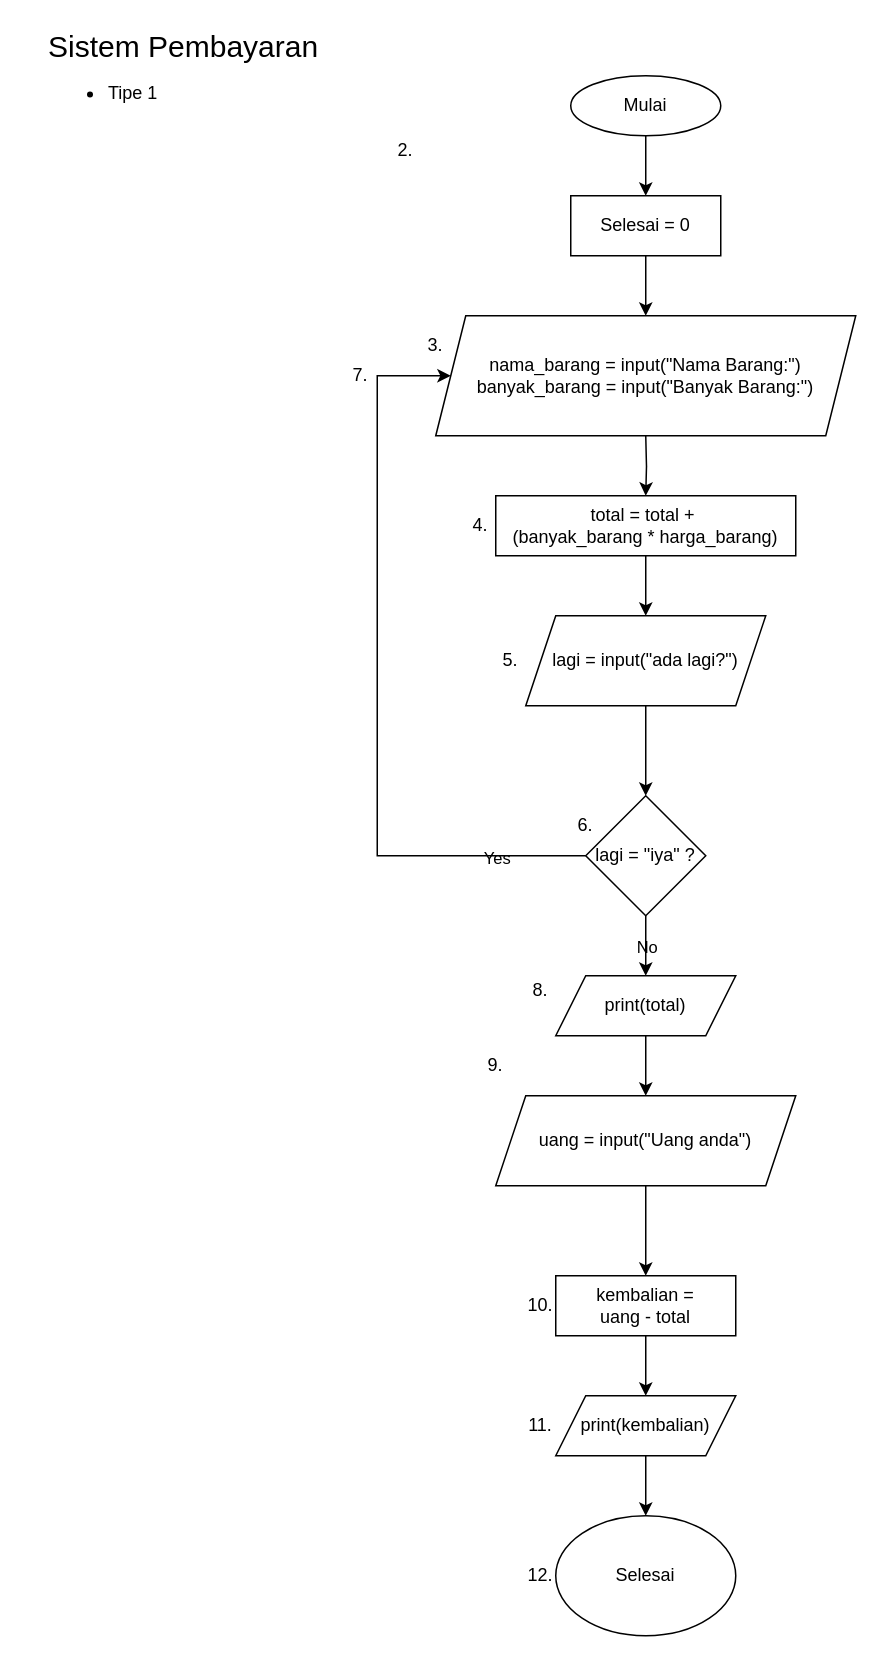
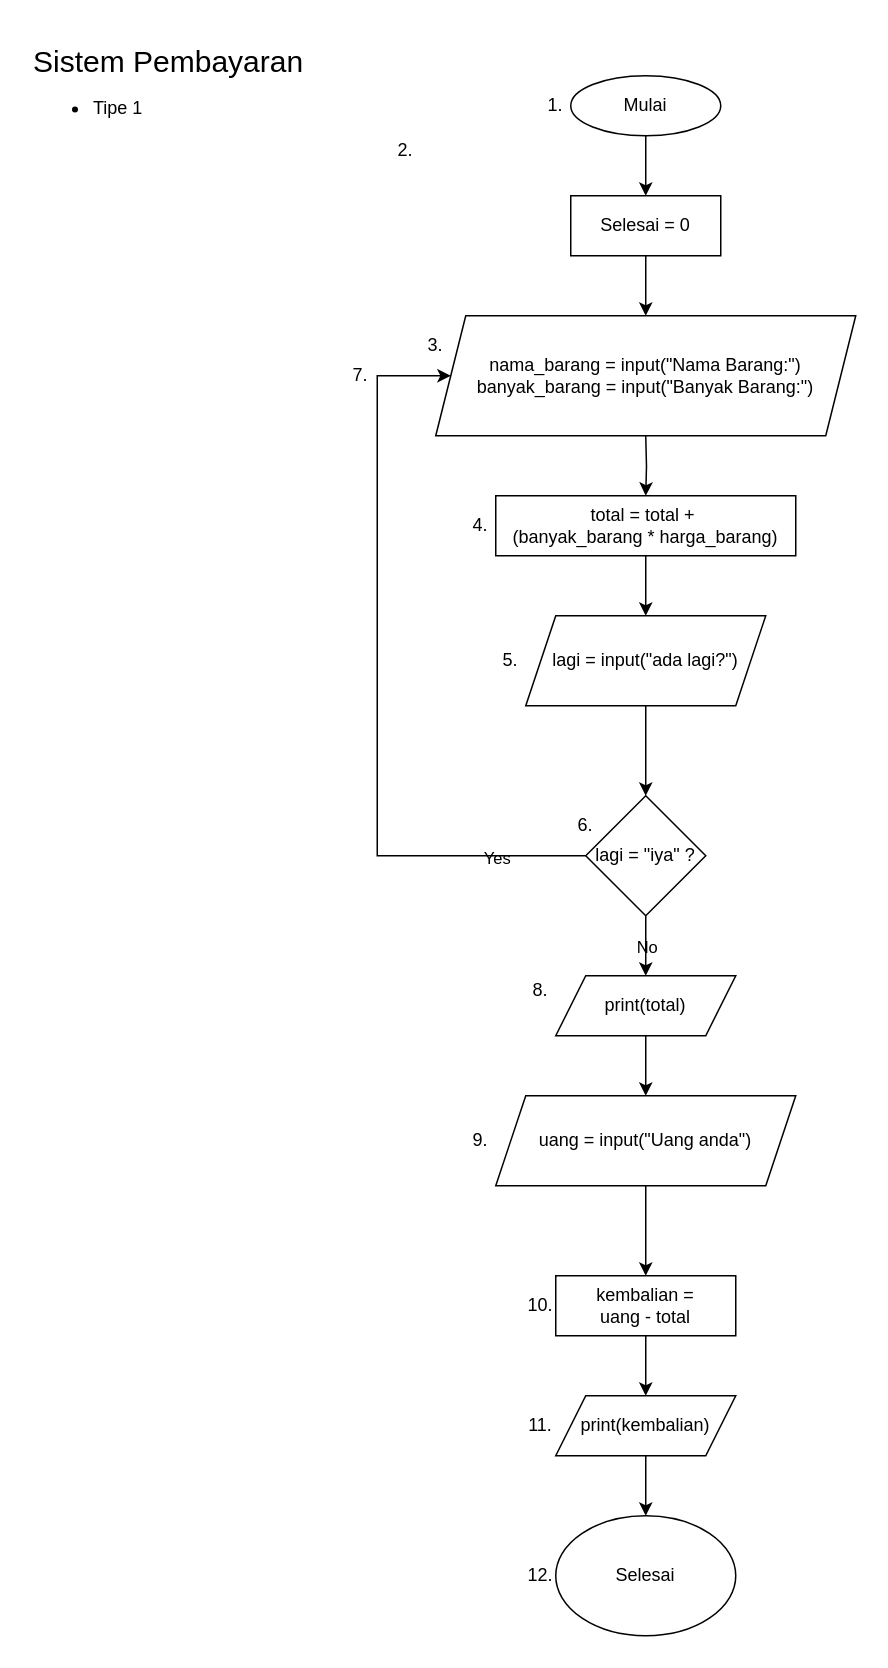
node "Sistem Pembayaran Tipe 1": moved (196, 76) -> (181, 91)
node "1.": added
node "9.": moved (496, 1066) -> (481, 1141)
